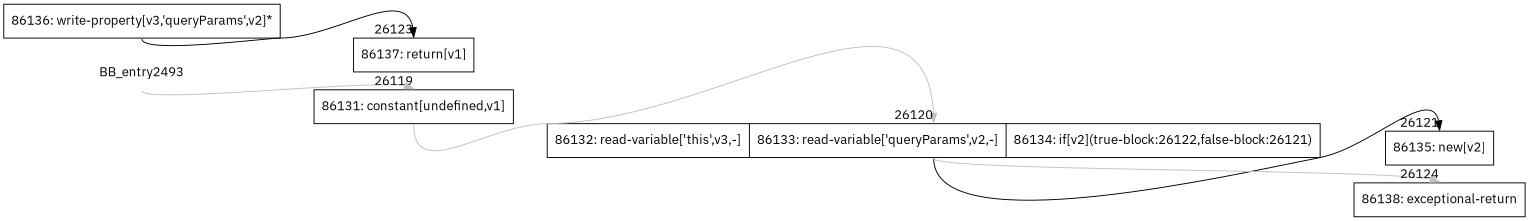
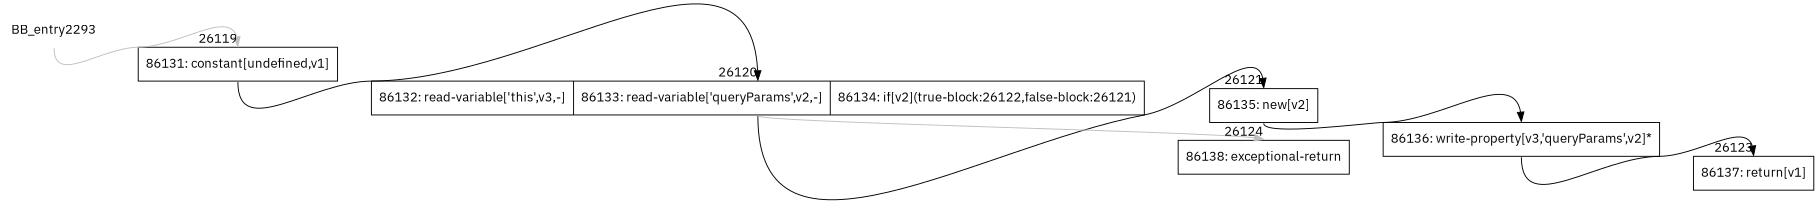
node "BB_entry2493": label "BB_entry2493" -> "BB_entry2293"
edge "86131: constant[undefined,v1]" -> "86132: read-variable['this',v3,-]": color gray -> black
edge "86135: new[v2]" -> "86136: write-property[v3,'queryParams',v2]*": added
